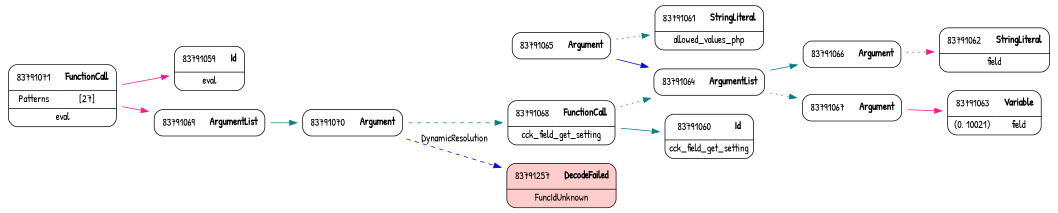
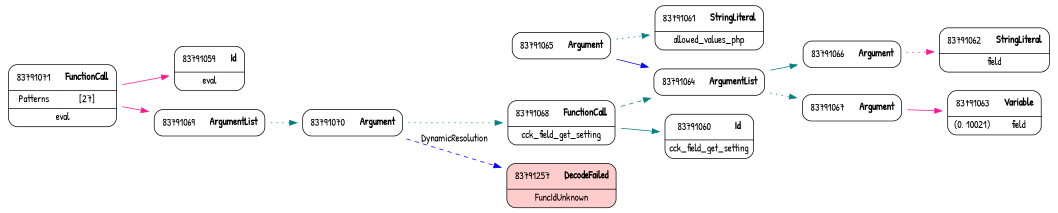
edge "83791068" -> "83791064": style dotted -> dashed
edge "83791069" -> "83791070": style solid -> dotted
edge "83791070" -> "83791068": style dashed -> dotted
